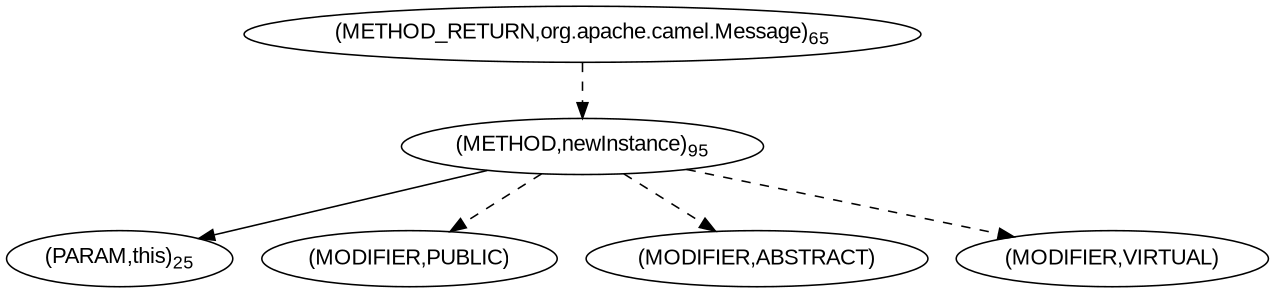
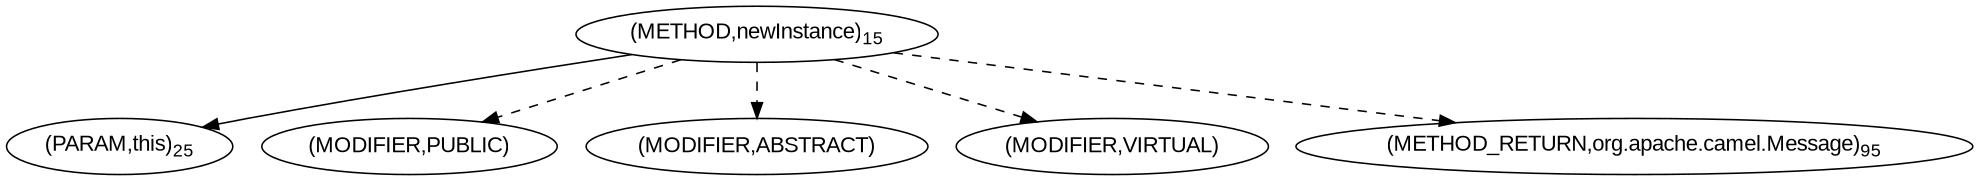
node "(METHOD_RETURN,org.apache.camel.Message)": text "65" -> "95"
edge "(METHOD_RETURN,org.apache.camel.Message)" -> "(METHOD,newInstance)": reversed
node "(METHOD,newInstance)": text "95" -> "15"
